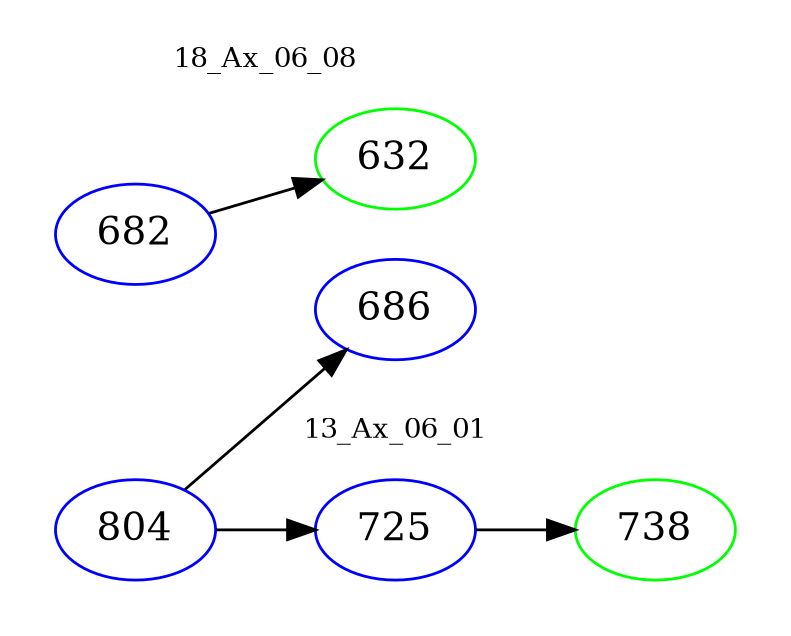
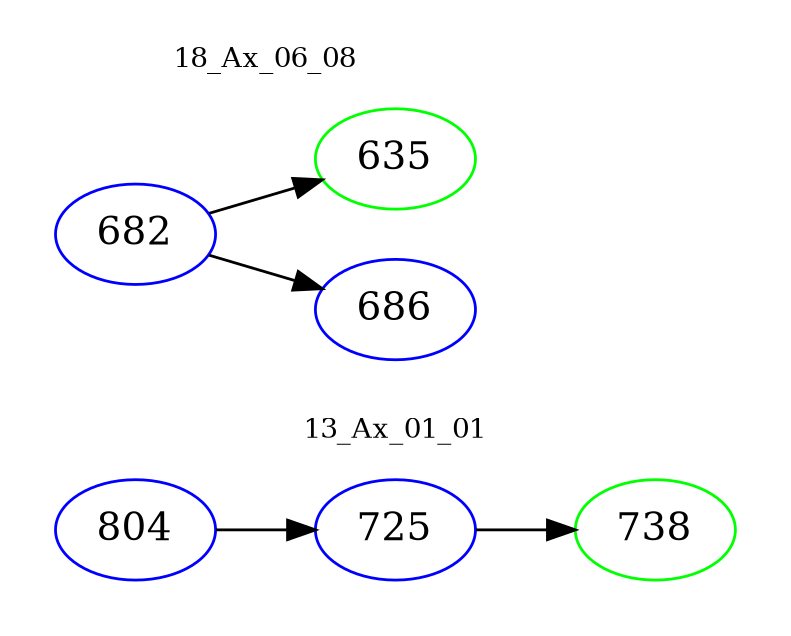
node "632": label "632" -> "635"
edge "804" -> "686": now "682" -> "686"
cluster "13_Ax_06_01": label "13_Ax_06_01" -> "13_Ax_01_01"
